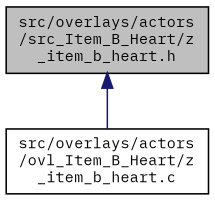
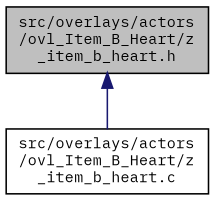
node "src/overlays/actors /src_Item_B_Heart/z _item_b_heart.h": label "src/overlays/actors /src_Item_B_Heart/z _item_b_heart.h" -> "src/overlays/actors /ovl_Item_B_Heart/z _item_b_heart.h"
